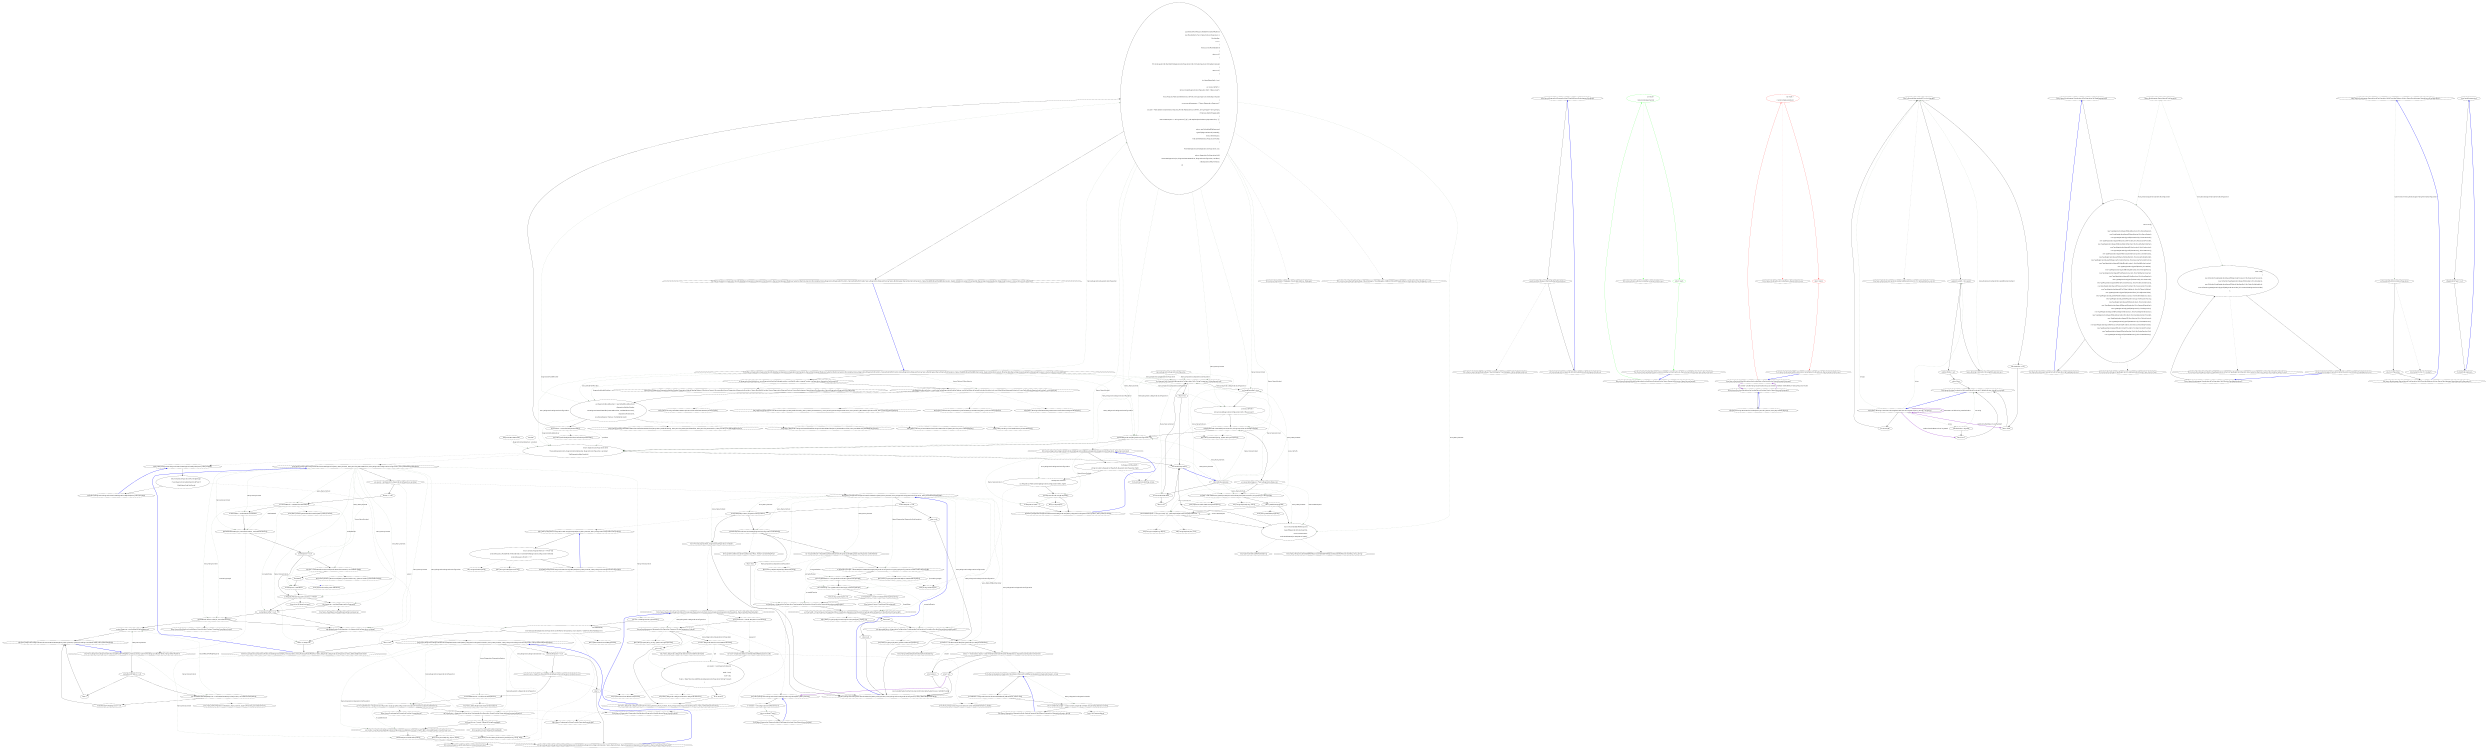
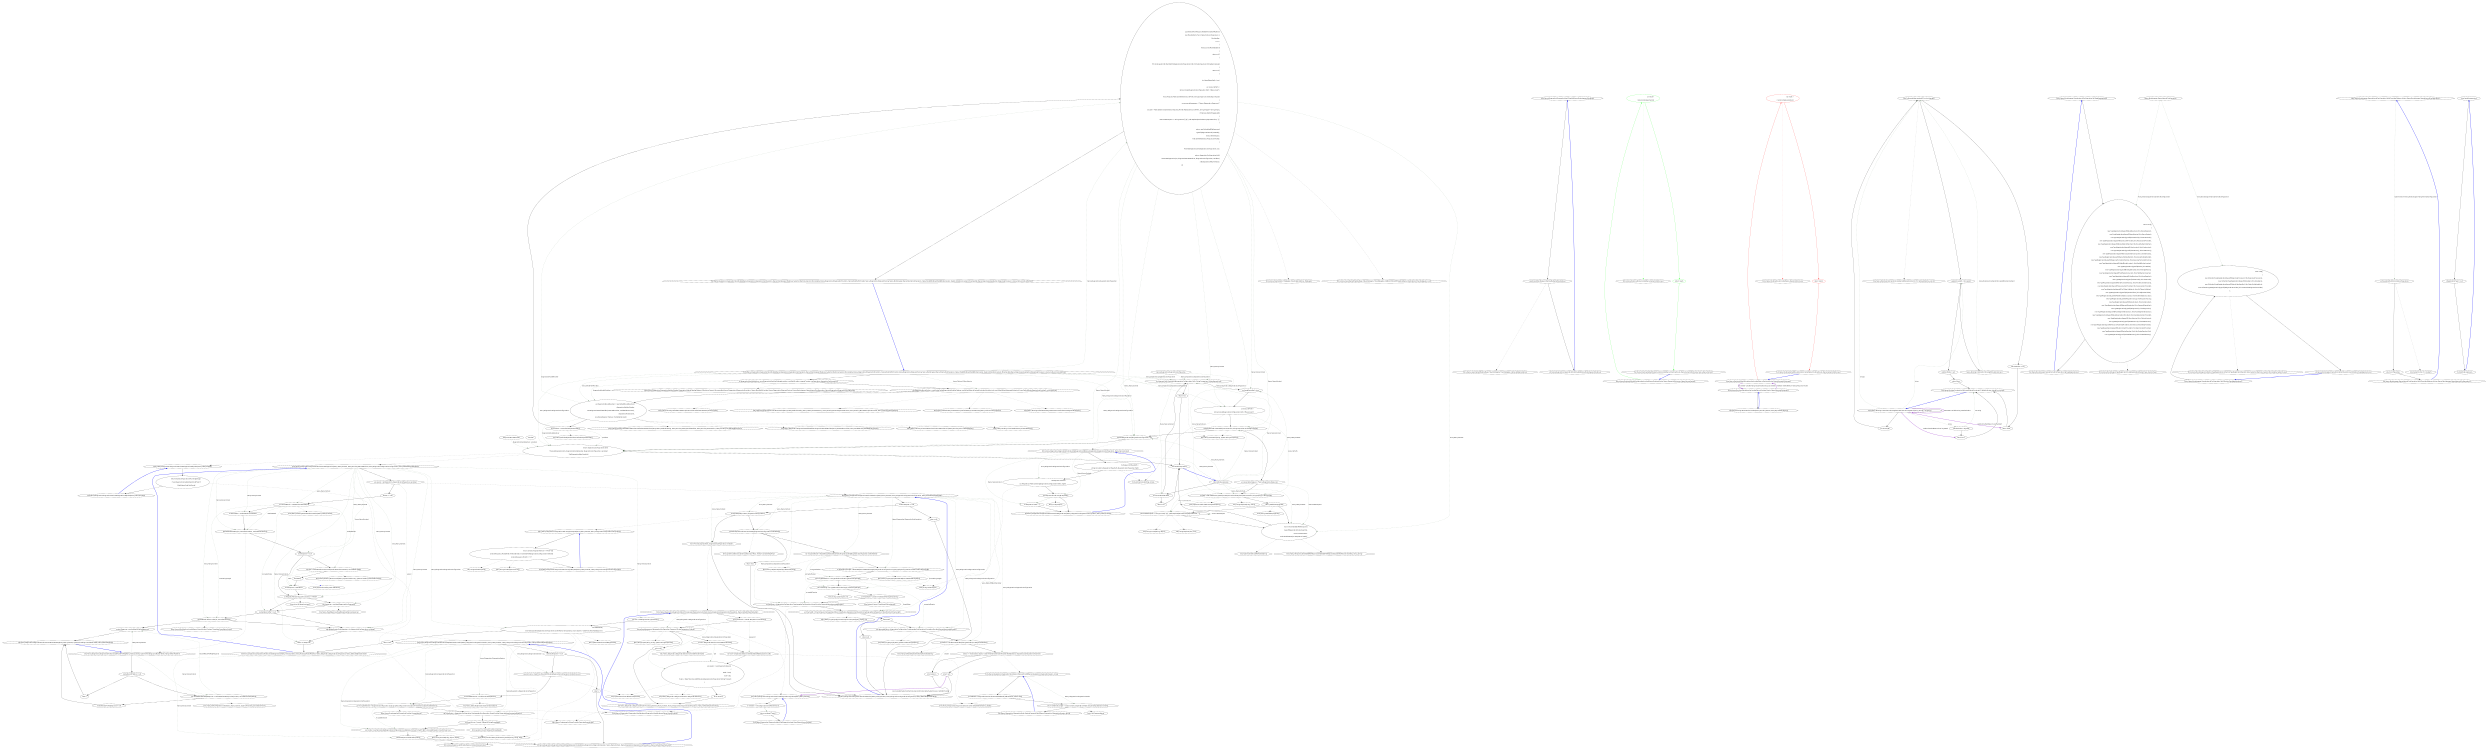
edge "Nancy.Diagnostics.DiagnosticsConfiguration" -> "RewriteDiagnosticsUrl(diagnosticsConfiguration, ctx)": removed, label "Nancy.Diagnostics.DiagnosticsConfiguration"
